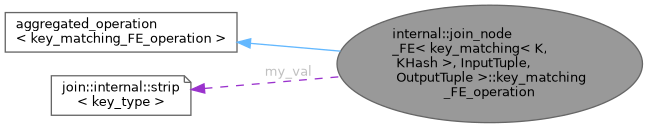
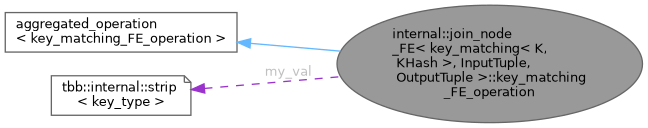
node "join::internal::strip < key_type >": label "join::internal::strip < key_type >" -> "tbb::internal::strip < key_type >"
